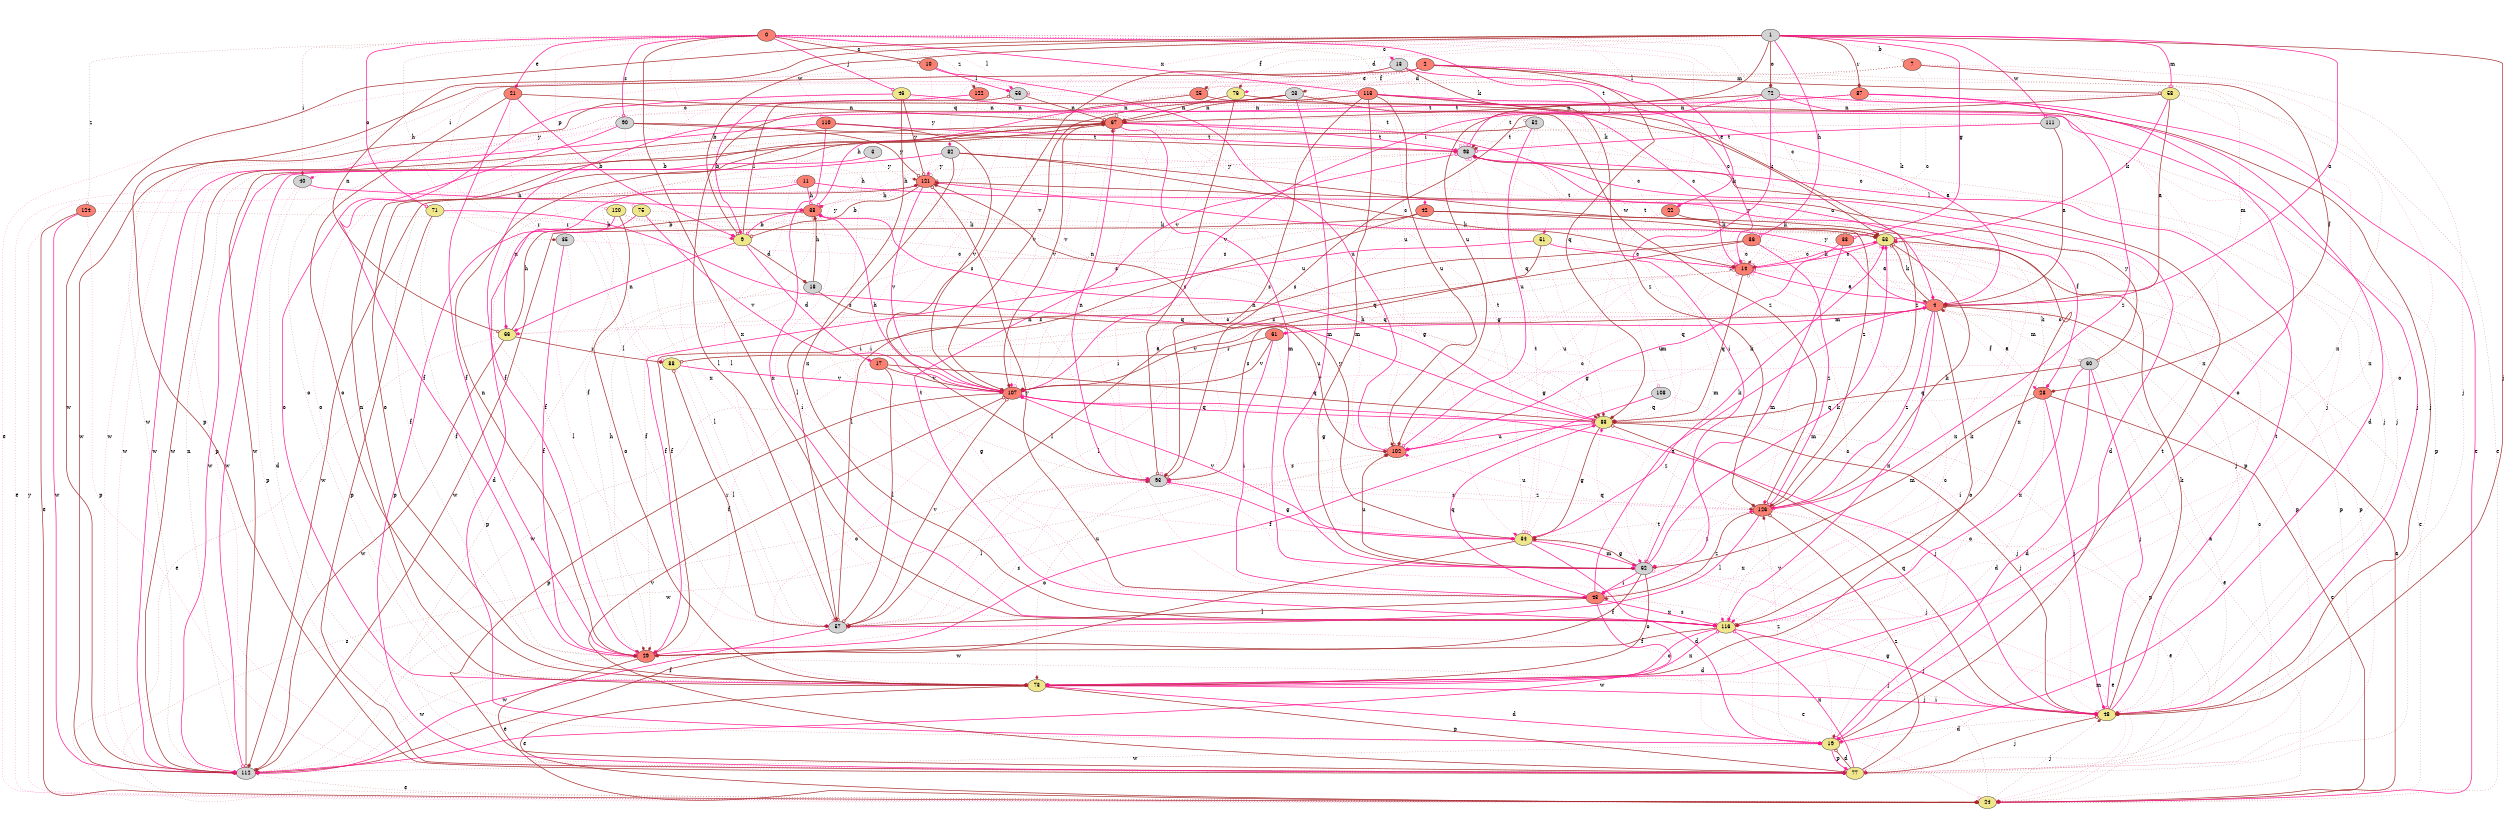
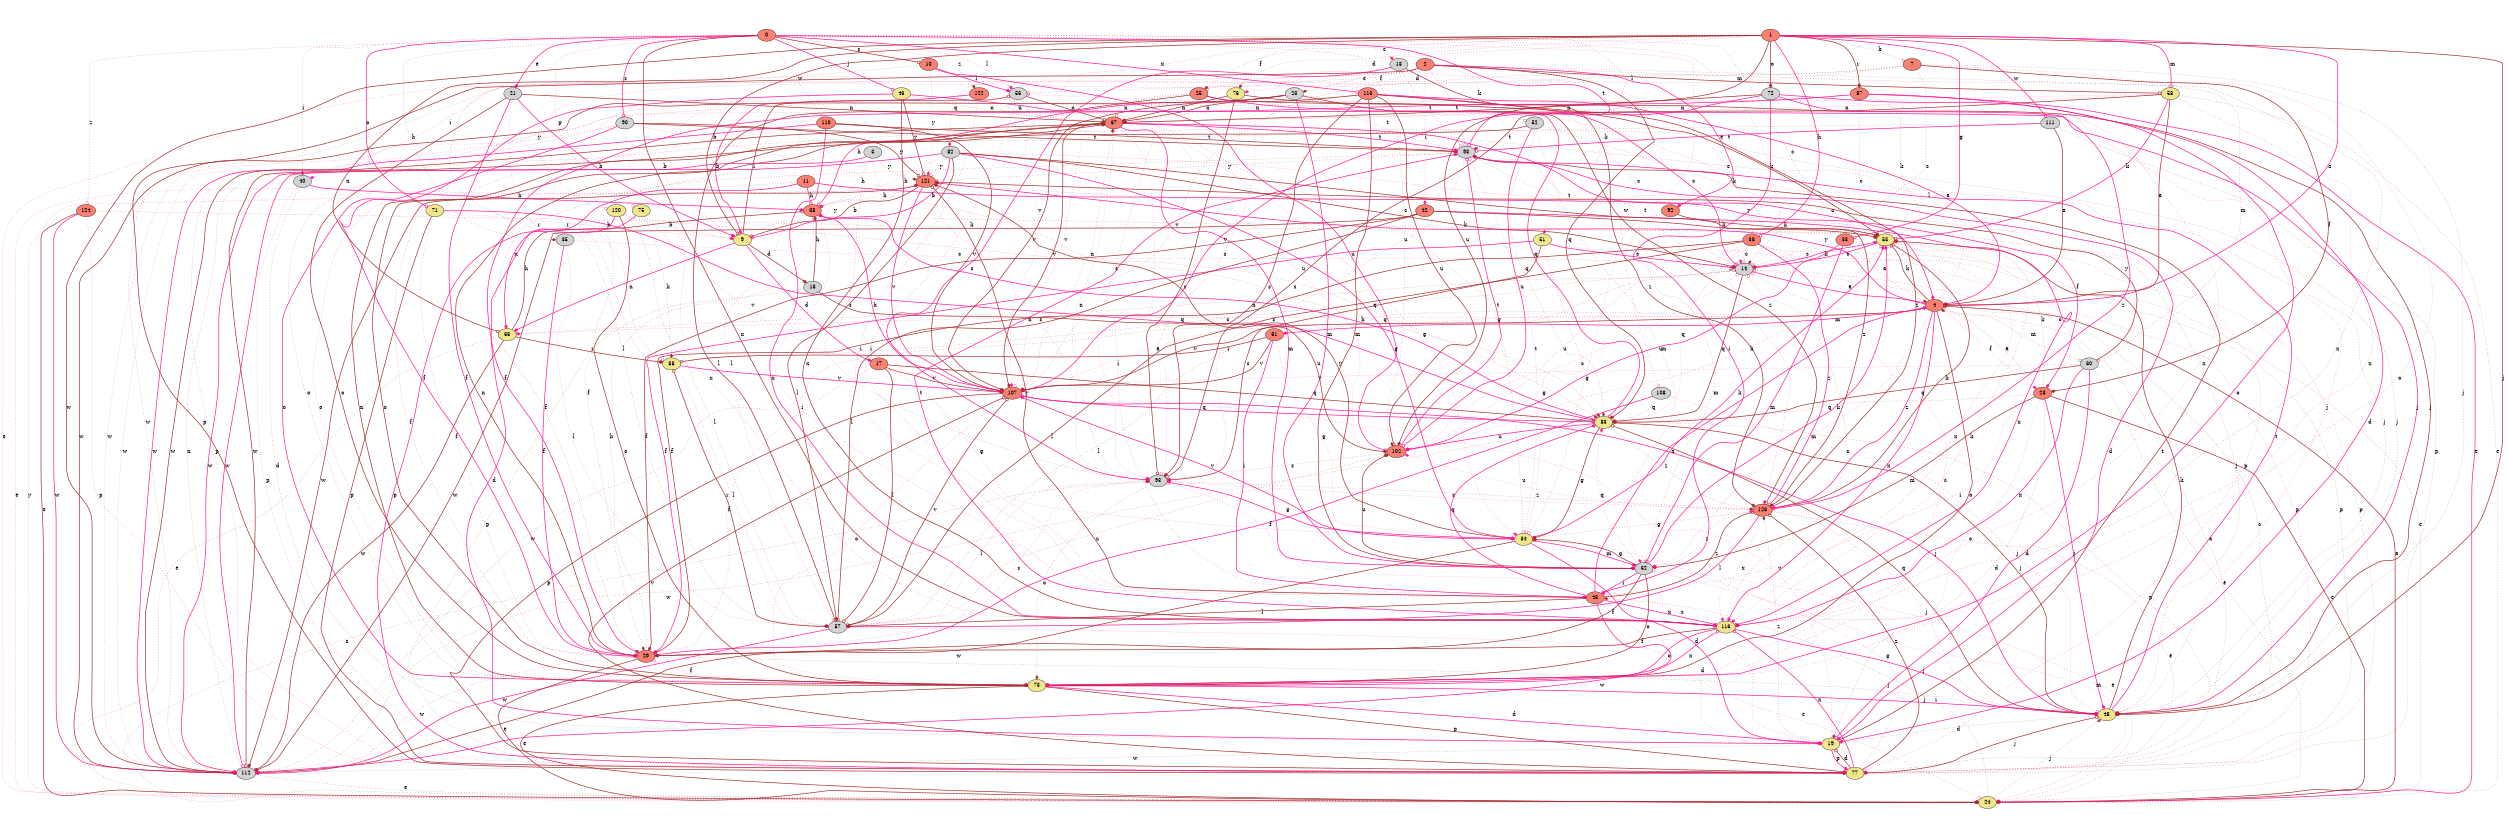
node "1": fillcolor lightgrey -> salmon
node "21": fillcolor salmon -> lightgrey
edge "13" -> "14": style bold -> dotted
edge "0" -> "11": removed, label "c"
edge "72" -> "98": removed, label "t"
edge "110" -> "98": color deeppink -> brown
edge "25" -> "83": added, label "q"
edge "13" -> "93": color brown -> deeppink
node "22": label "22" -> "92"
edge "38" -> "9": now "82" -> "9"
edge "75" -> "53": now "75" -> "88"
edge "82" -> "34": added, label "g"
node "14": fillcolor salmon -> lightgrey
edge "42" -> "29": style dotted -> bold
edge "42" -> "116": color brown -> deeppink
edge "102" -> "98": style dotted -> bold
edge "93" -> "67": style bold -> dotted
edge "75" -> "107": style bold -> dotted
edge "48" -> "53": arrowhead odot -> diamond
edge "71" -> "29": color brown -> deeppink
edge "116" -> "98": arrowhead odot -> diamond
edge "126" -> "34": label "t" -> "g"
edge "60" -> "48": removed, label "j"
edge "29" -> "73": reversed
